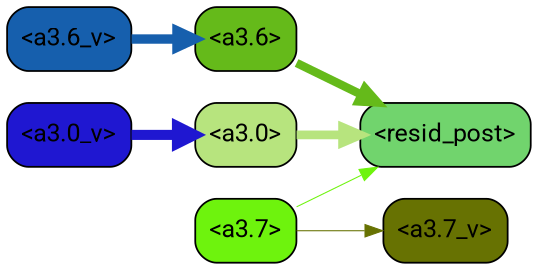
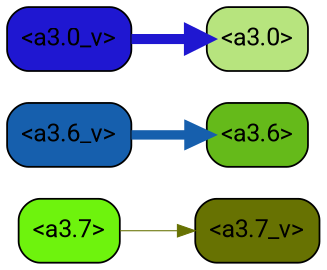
node "<resid_post>": removed
